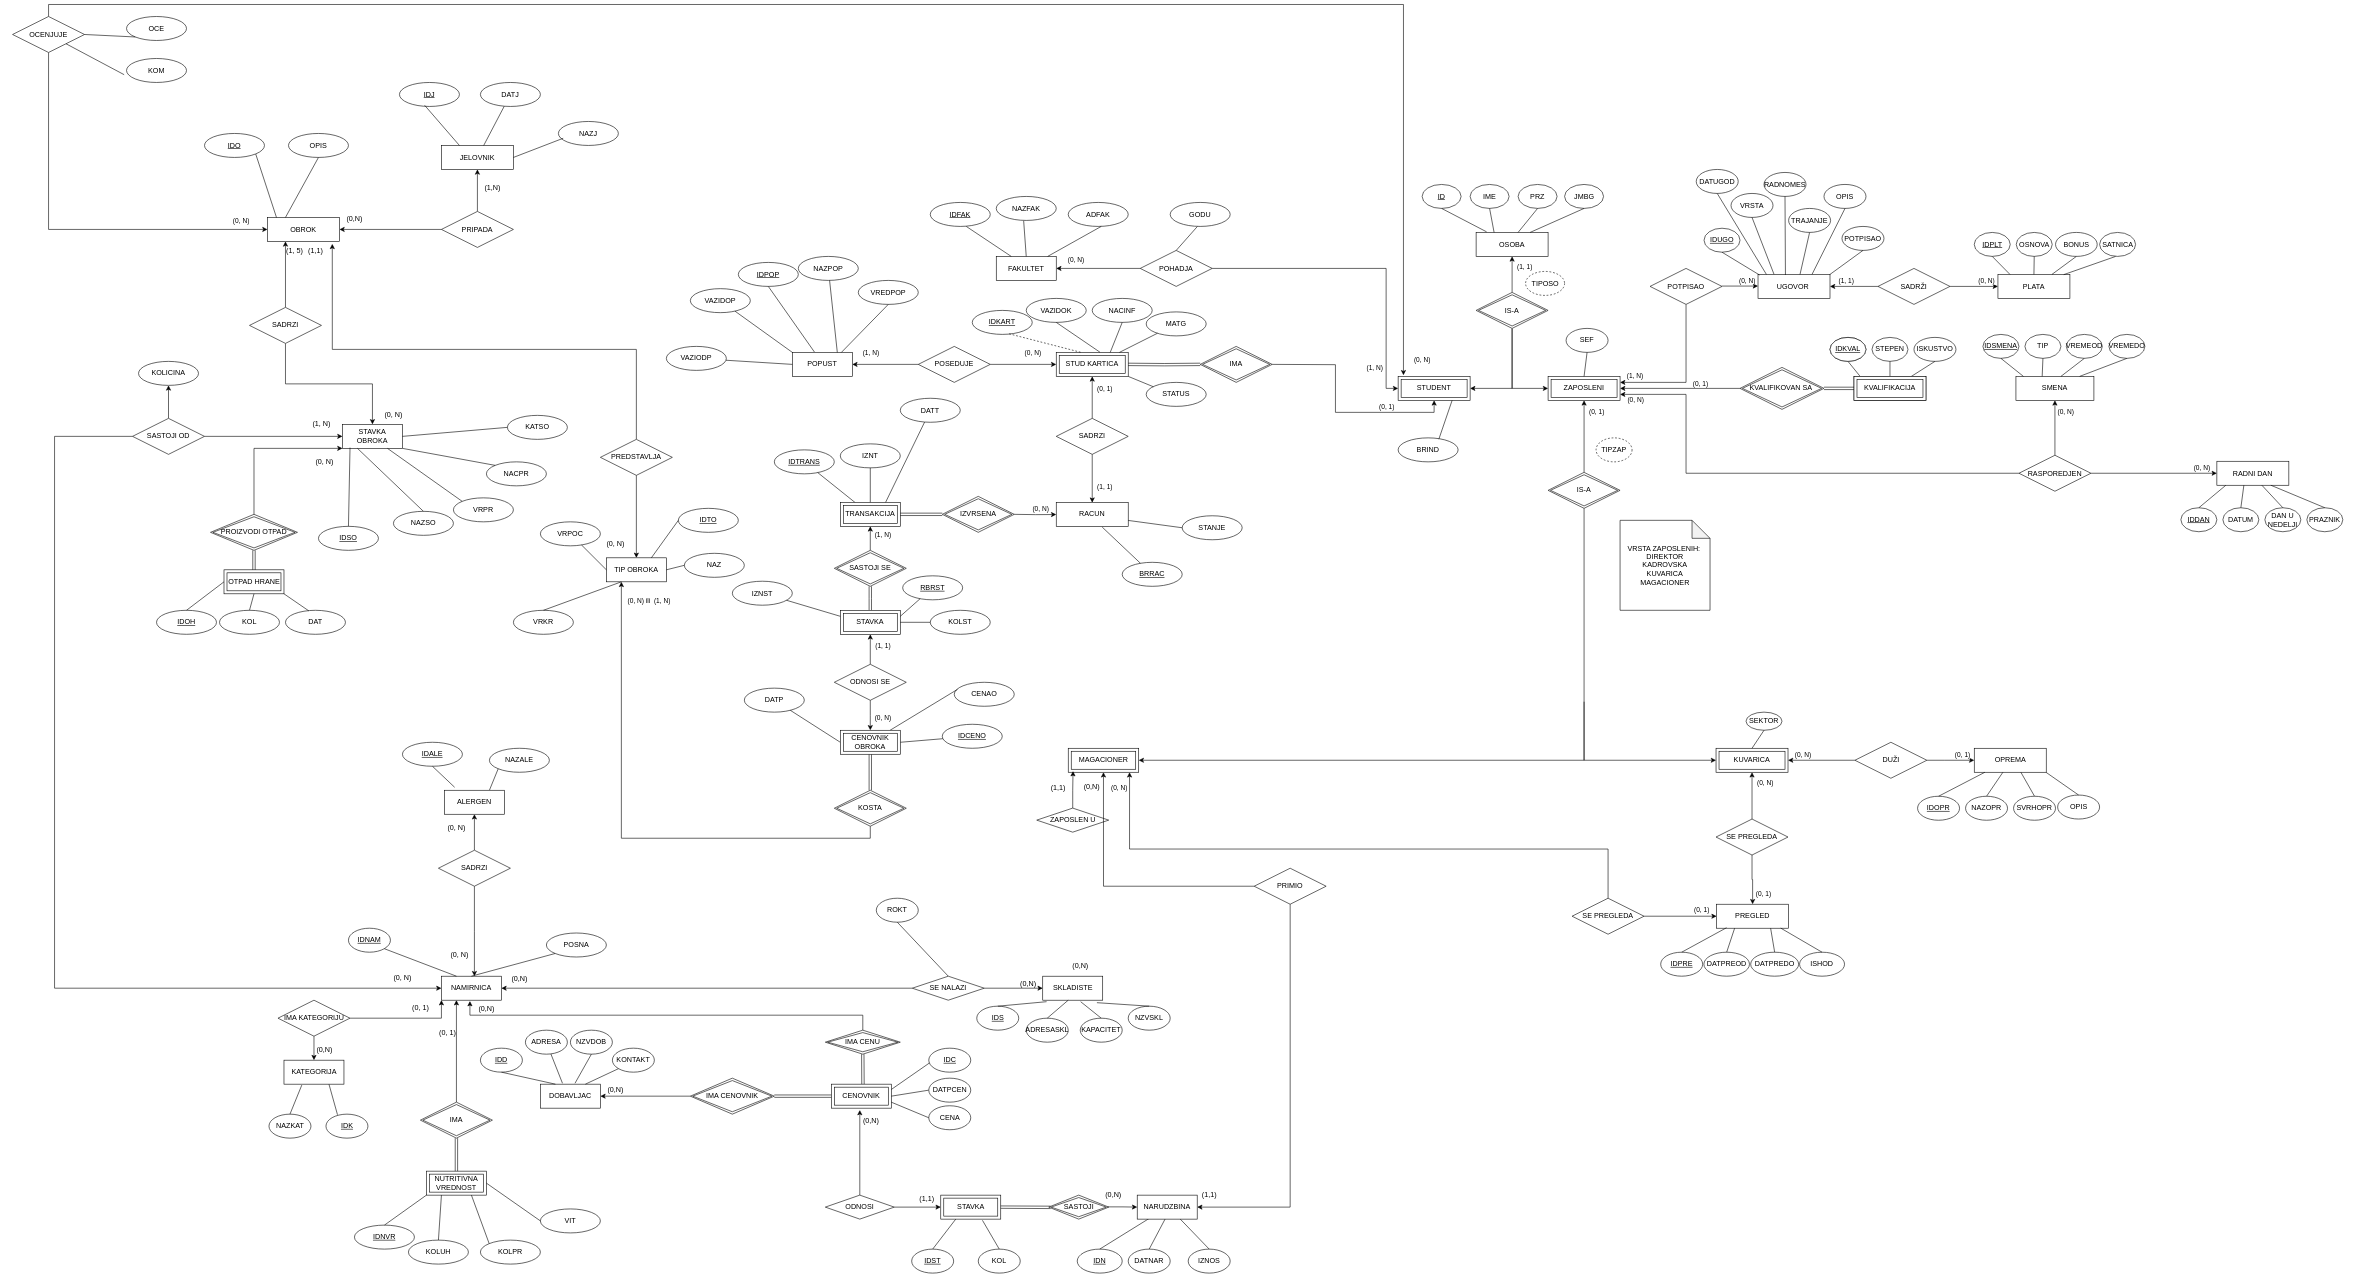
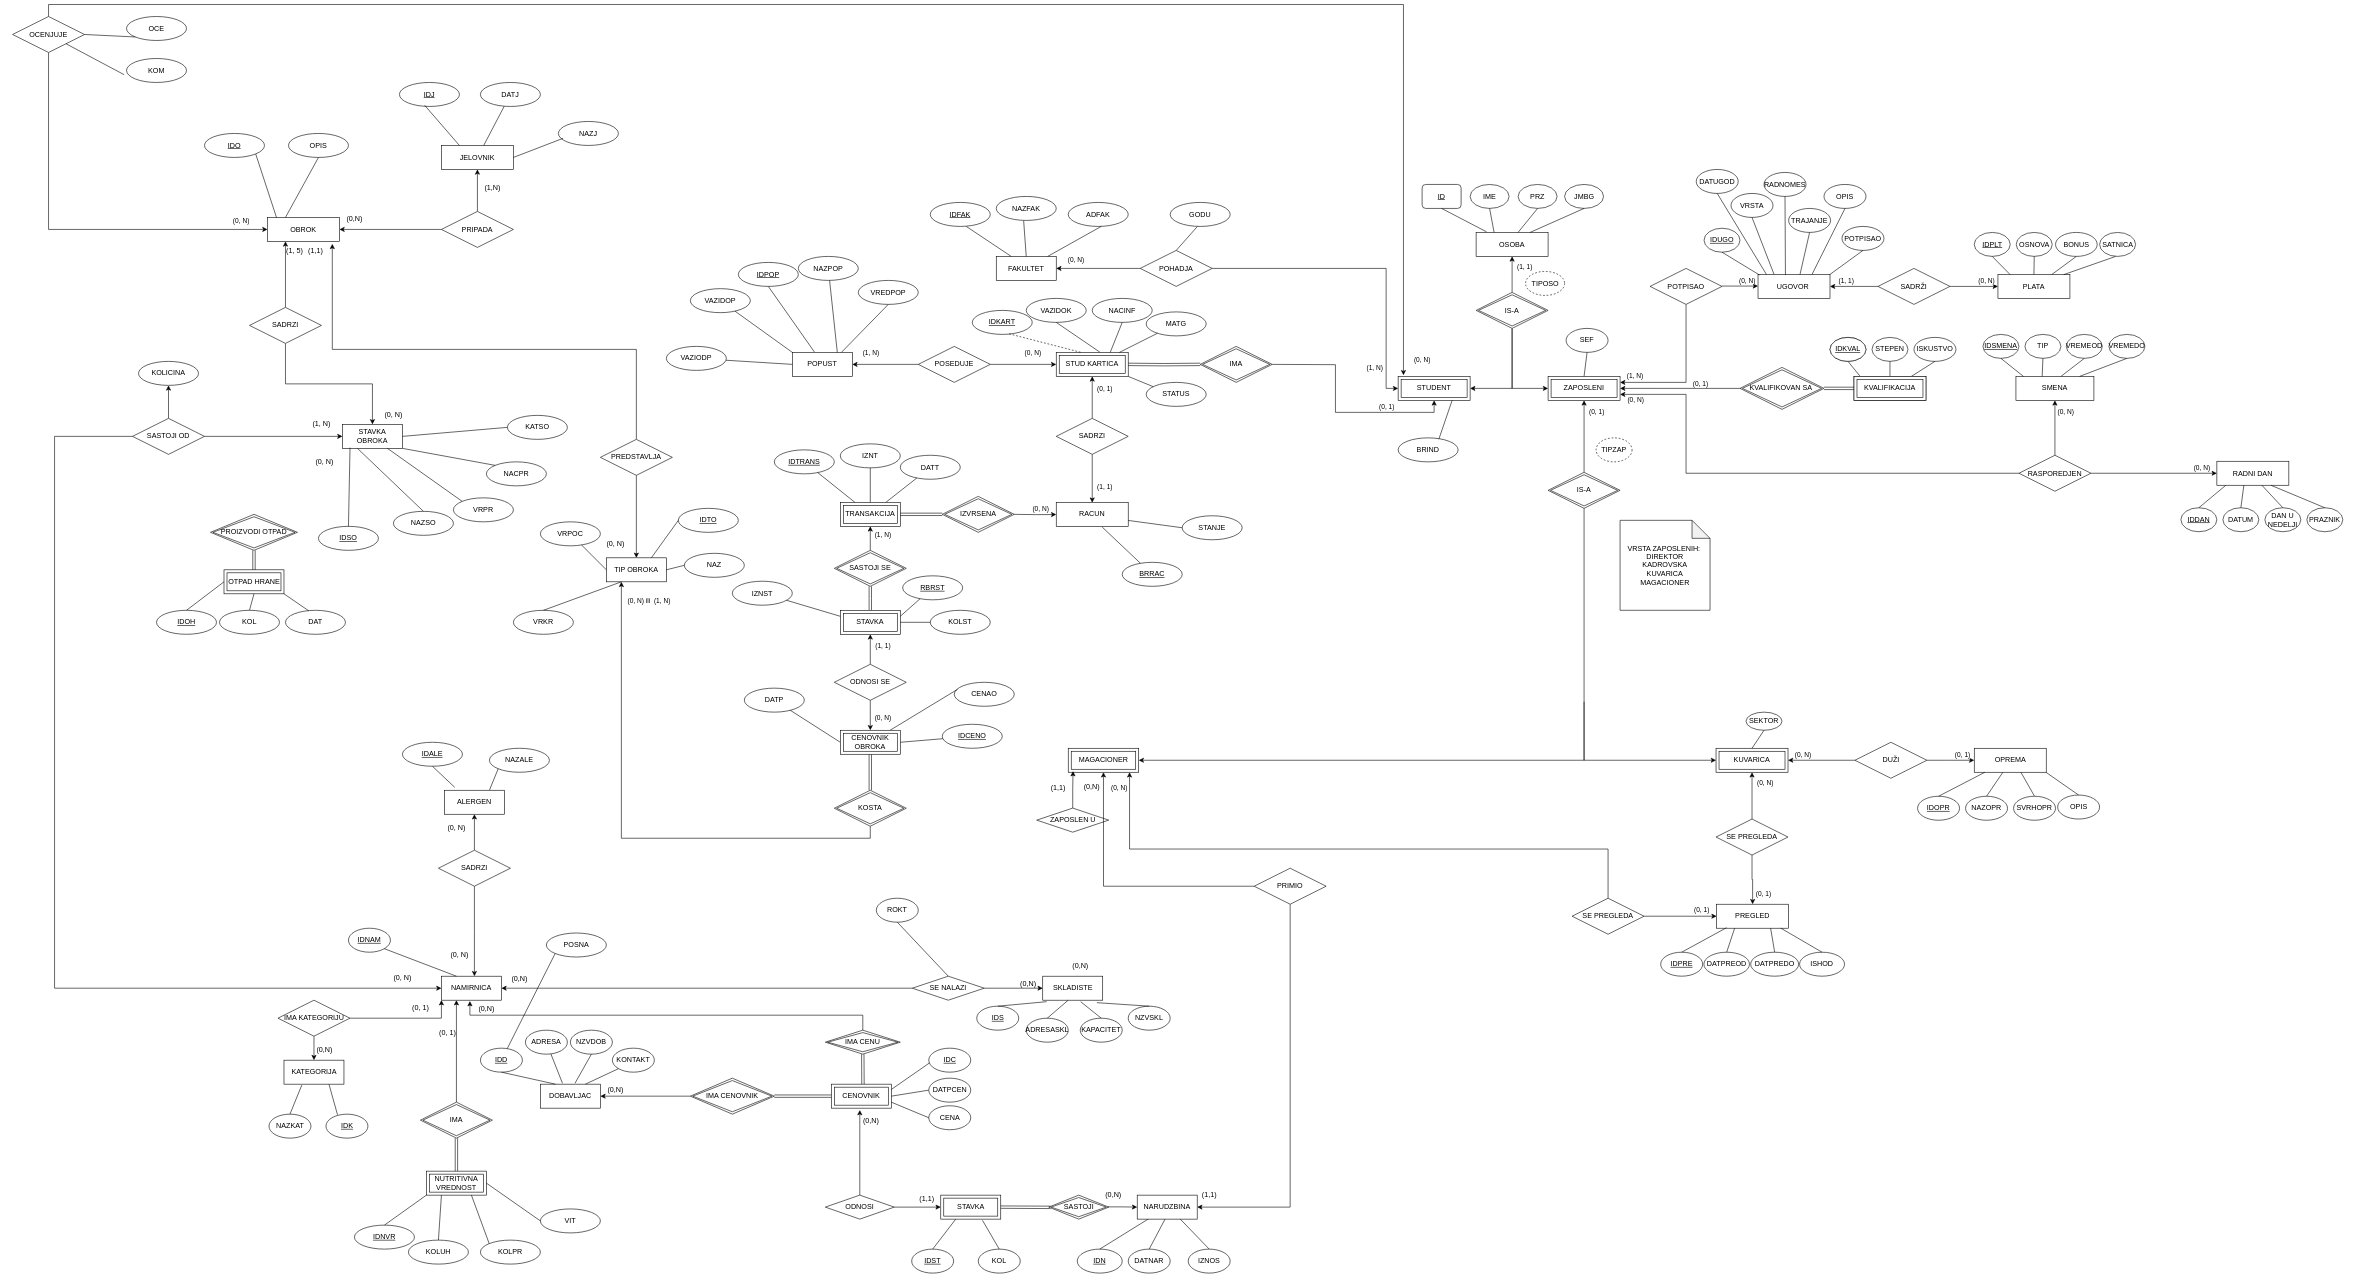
node "ID": shape ellipse -> rounded rectangle
node "DATT": moved (930, 410) -> (930, 467)
edge "PROIZVODI OTPAD" -> "STAVKA OBROKA": removed
edge "POSNA" -- "NAMIRNICA": now "POSNA" -- "IDD"
